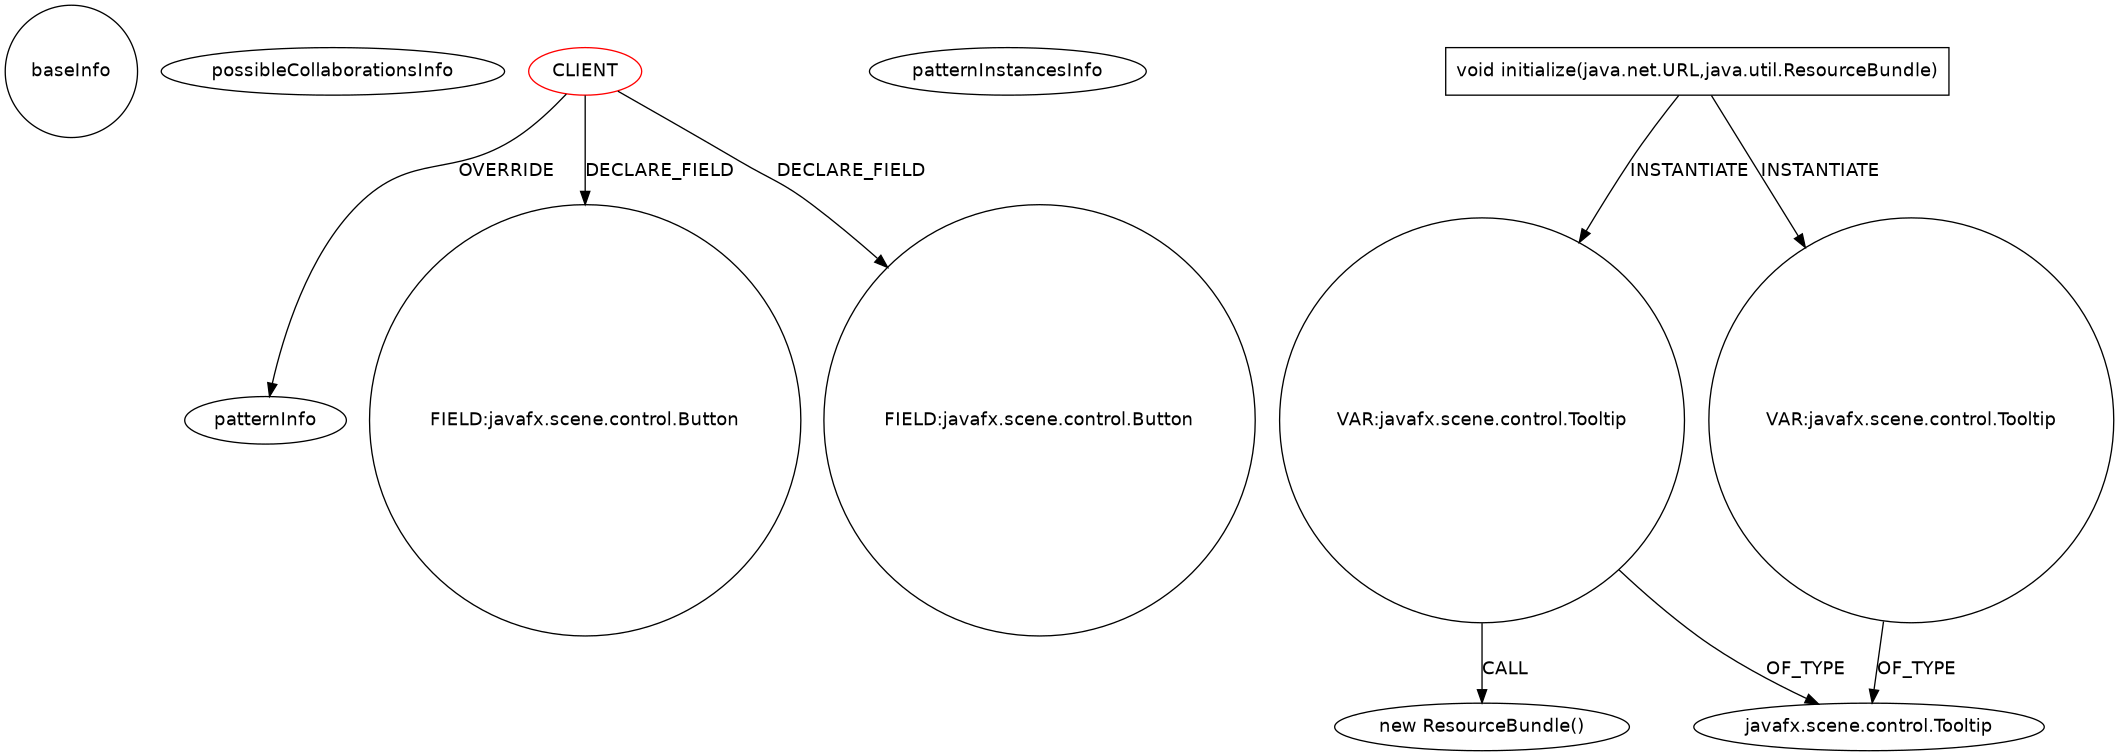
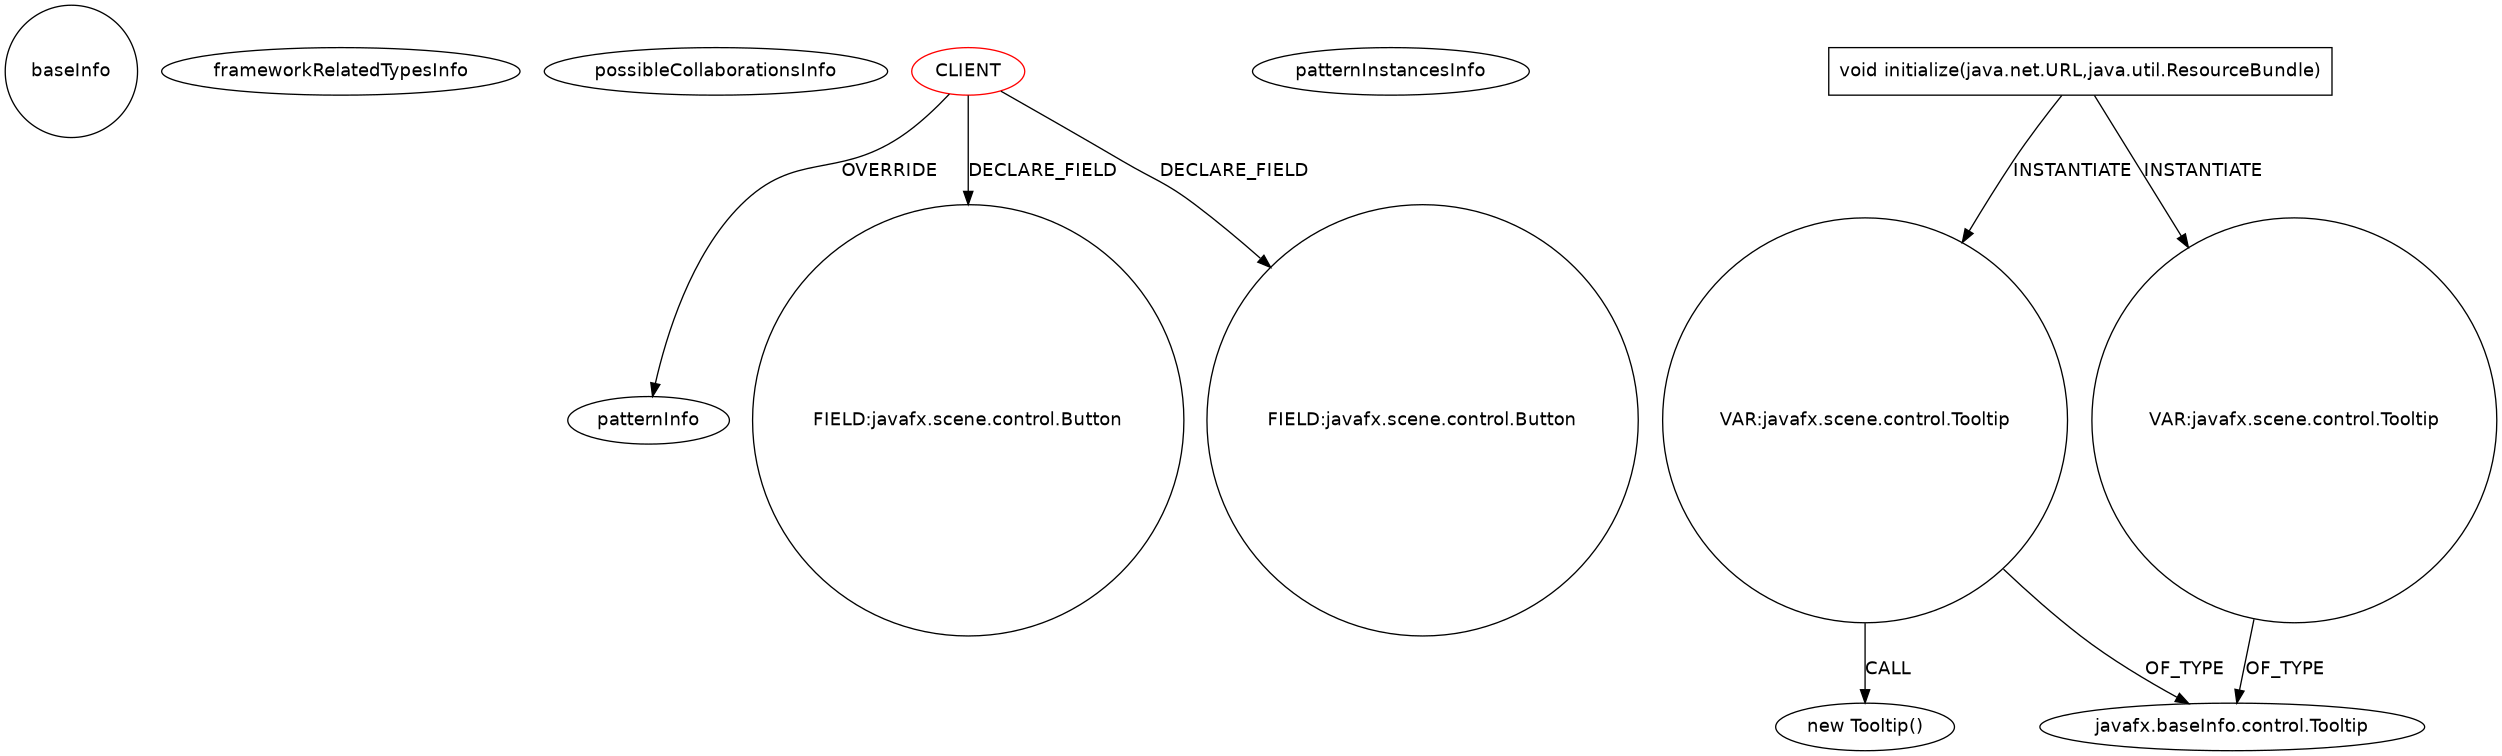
node "frameworkRelatedTypesInfo": added
node "new ResourceBundle()": label "new ResourceBundle()" -> "new Tooltip()"
node "javafx.scene.control.Tooltip": label "javafx.scene.control.Tooltip" -> "javafx.baseInfo.control.Tooltip"
